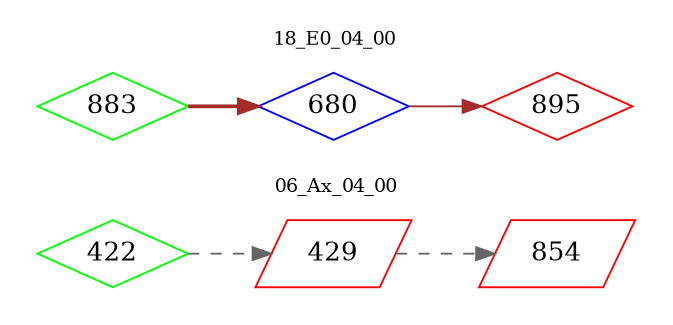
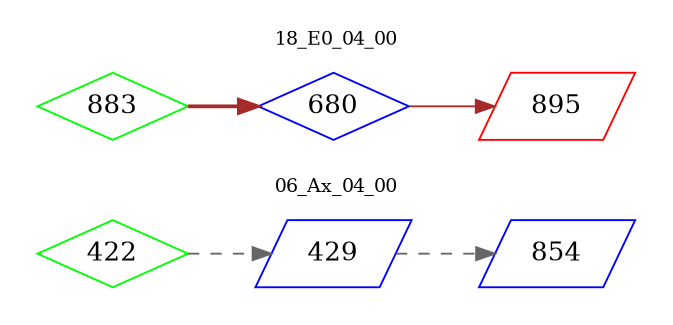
node "895": shape diamond -> parallelogram
node "429": color red -> blue
node "854": color red -> blue
